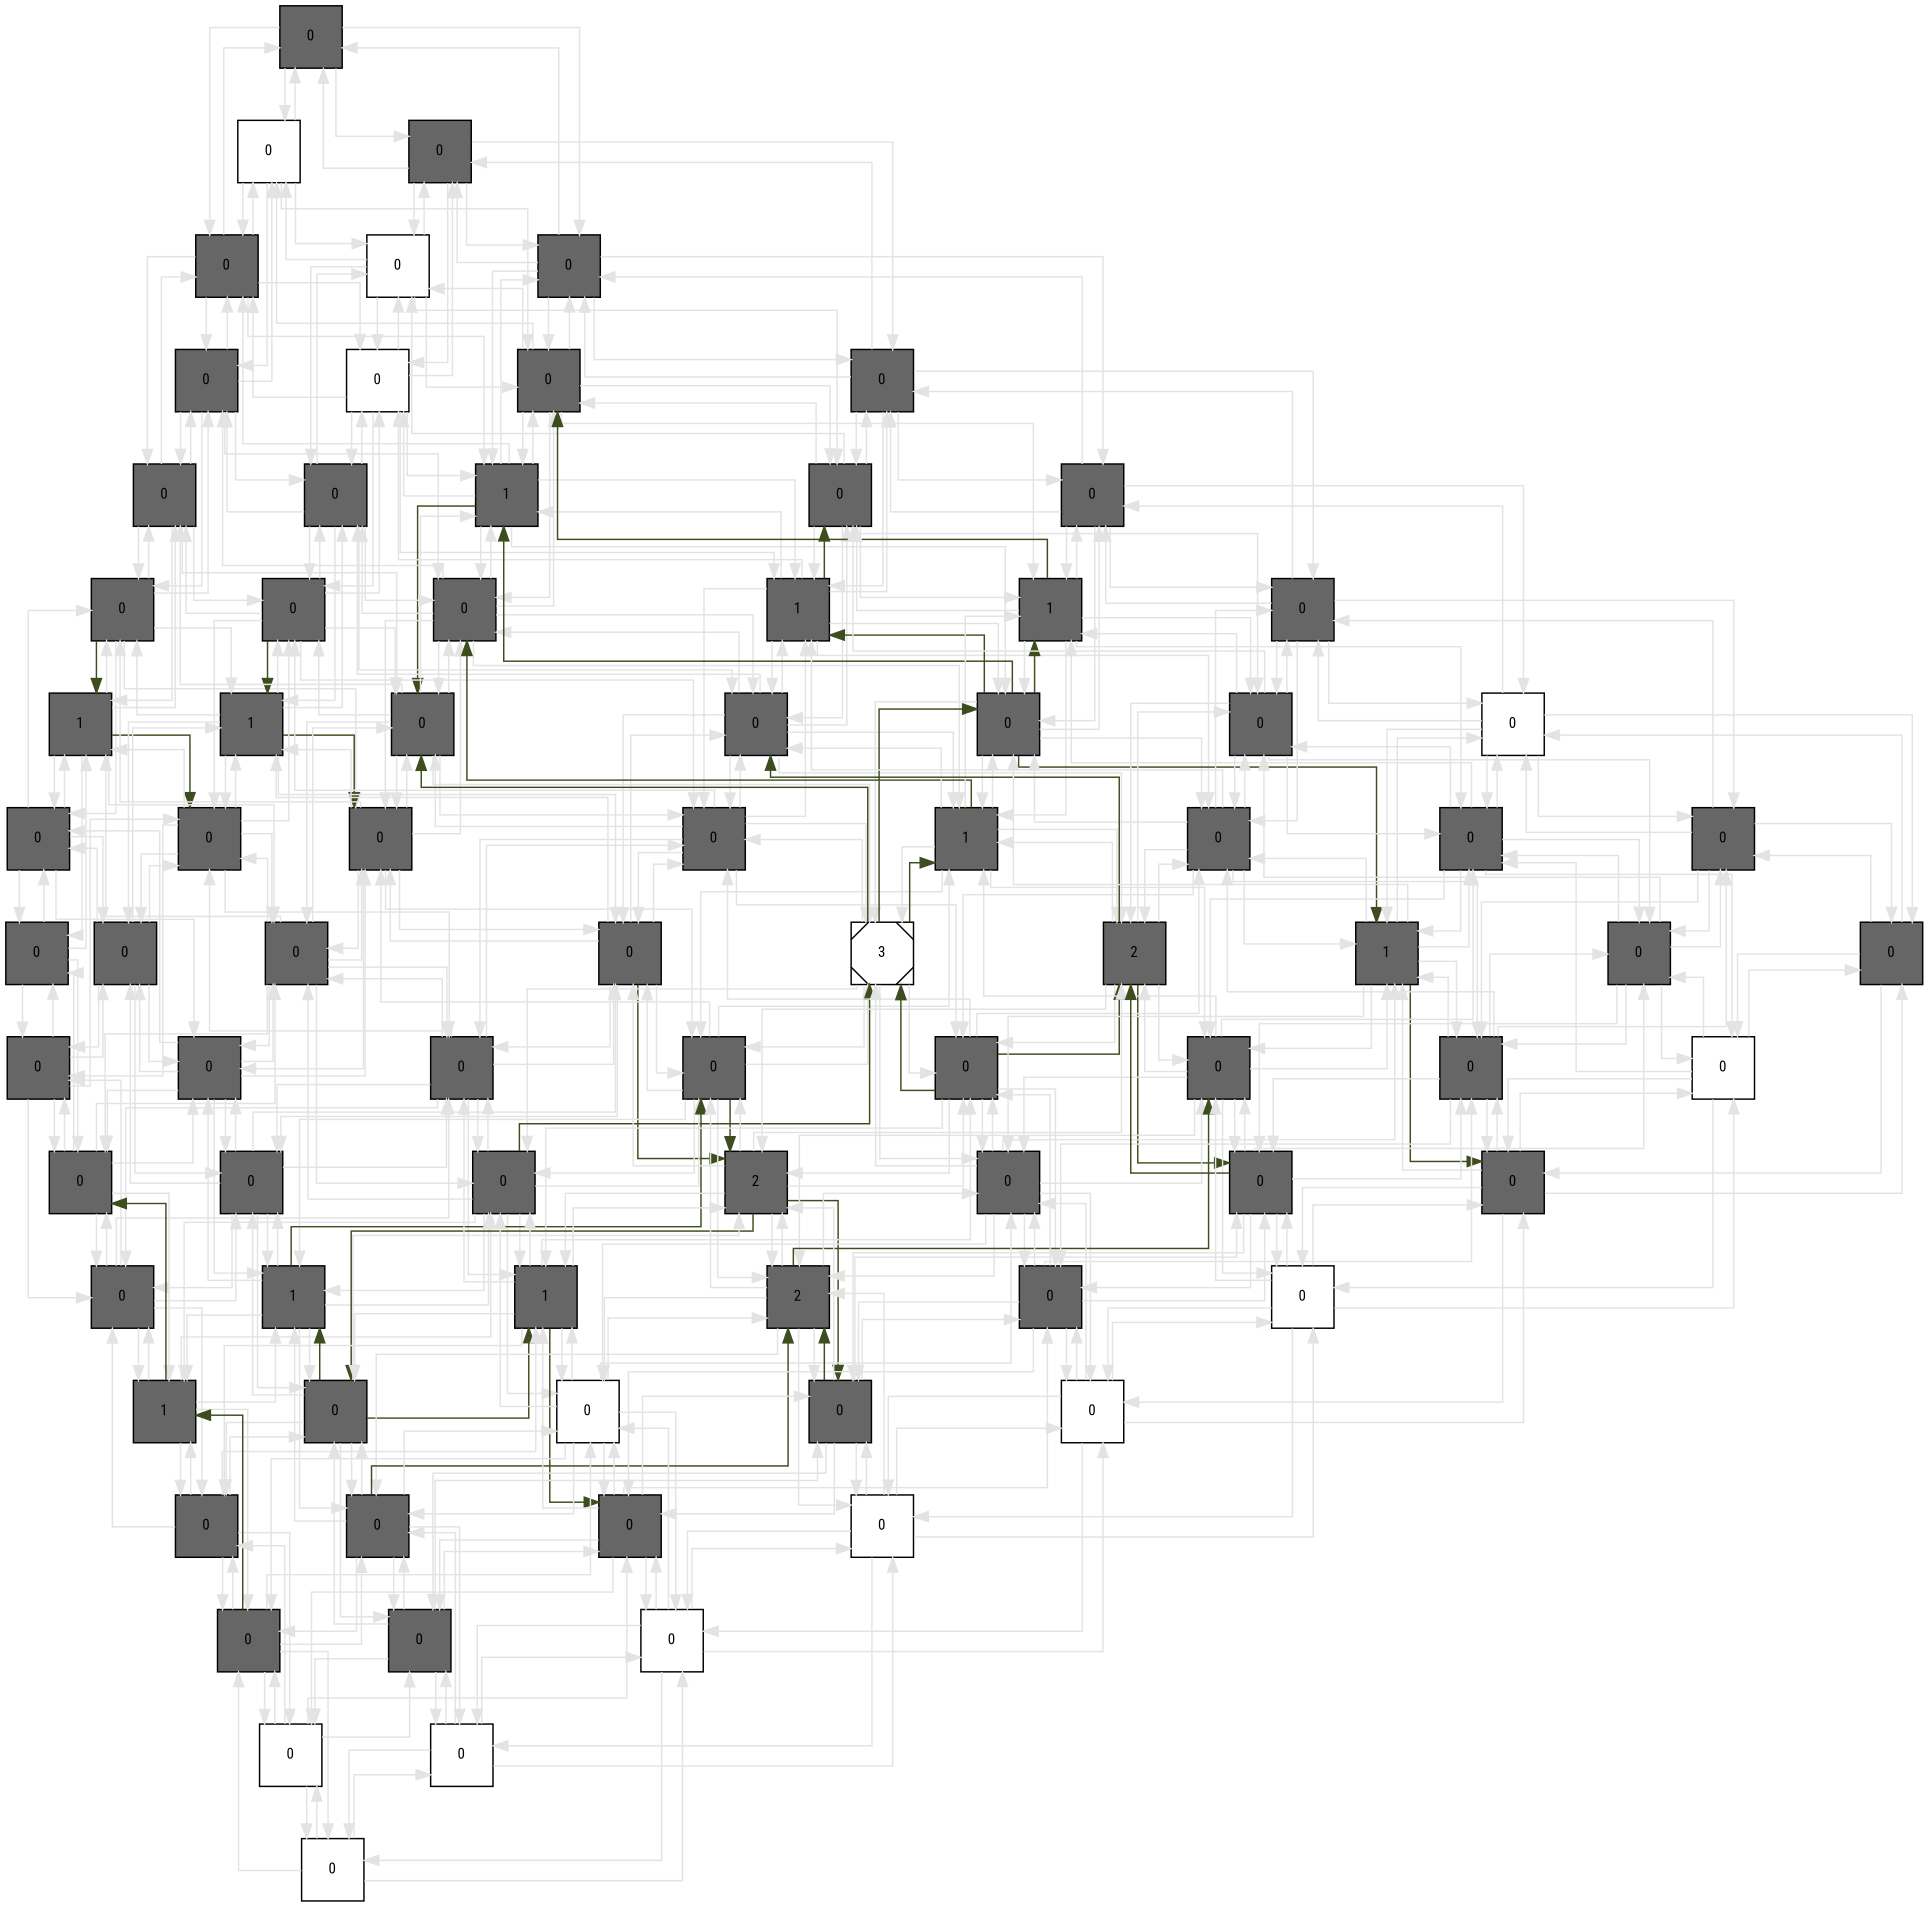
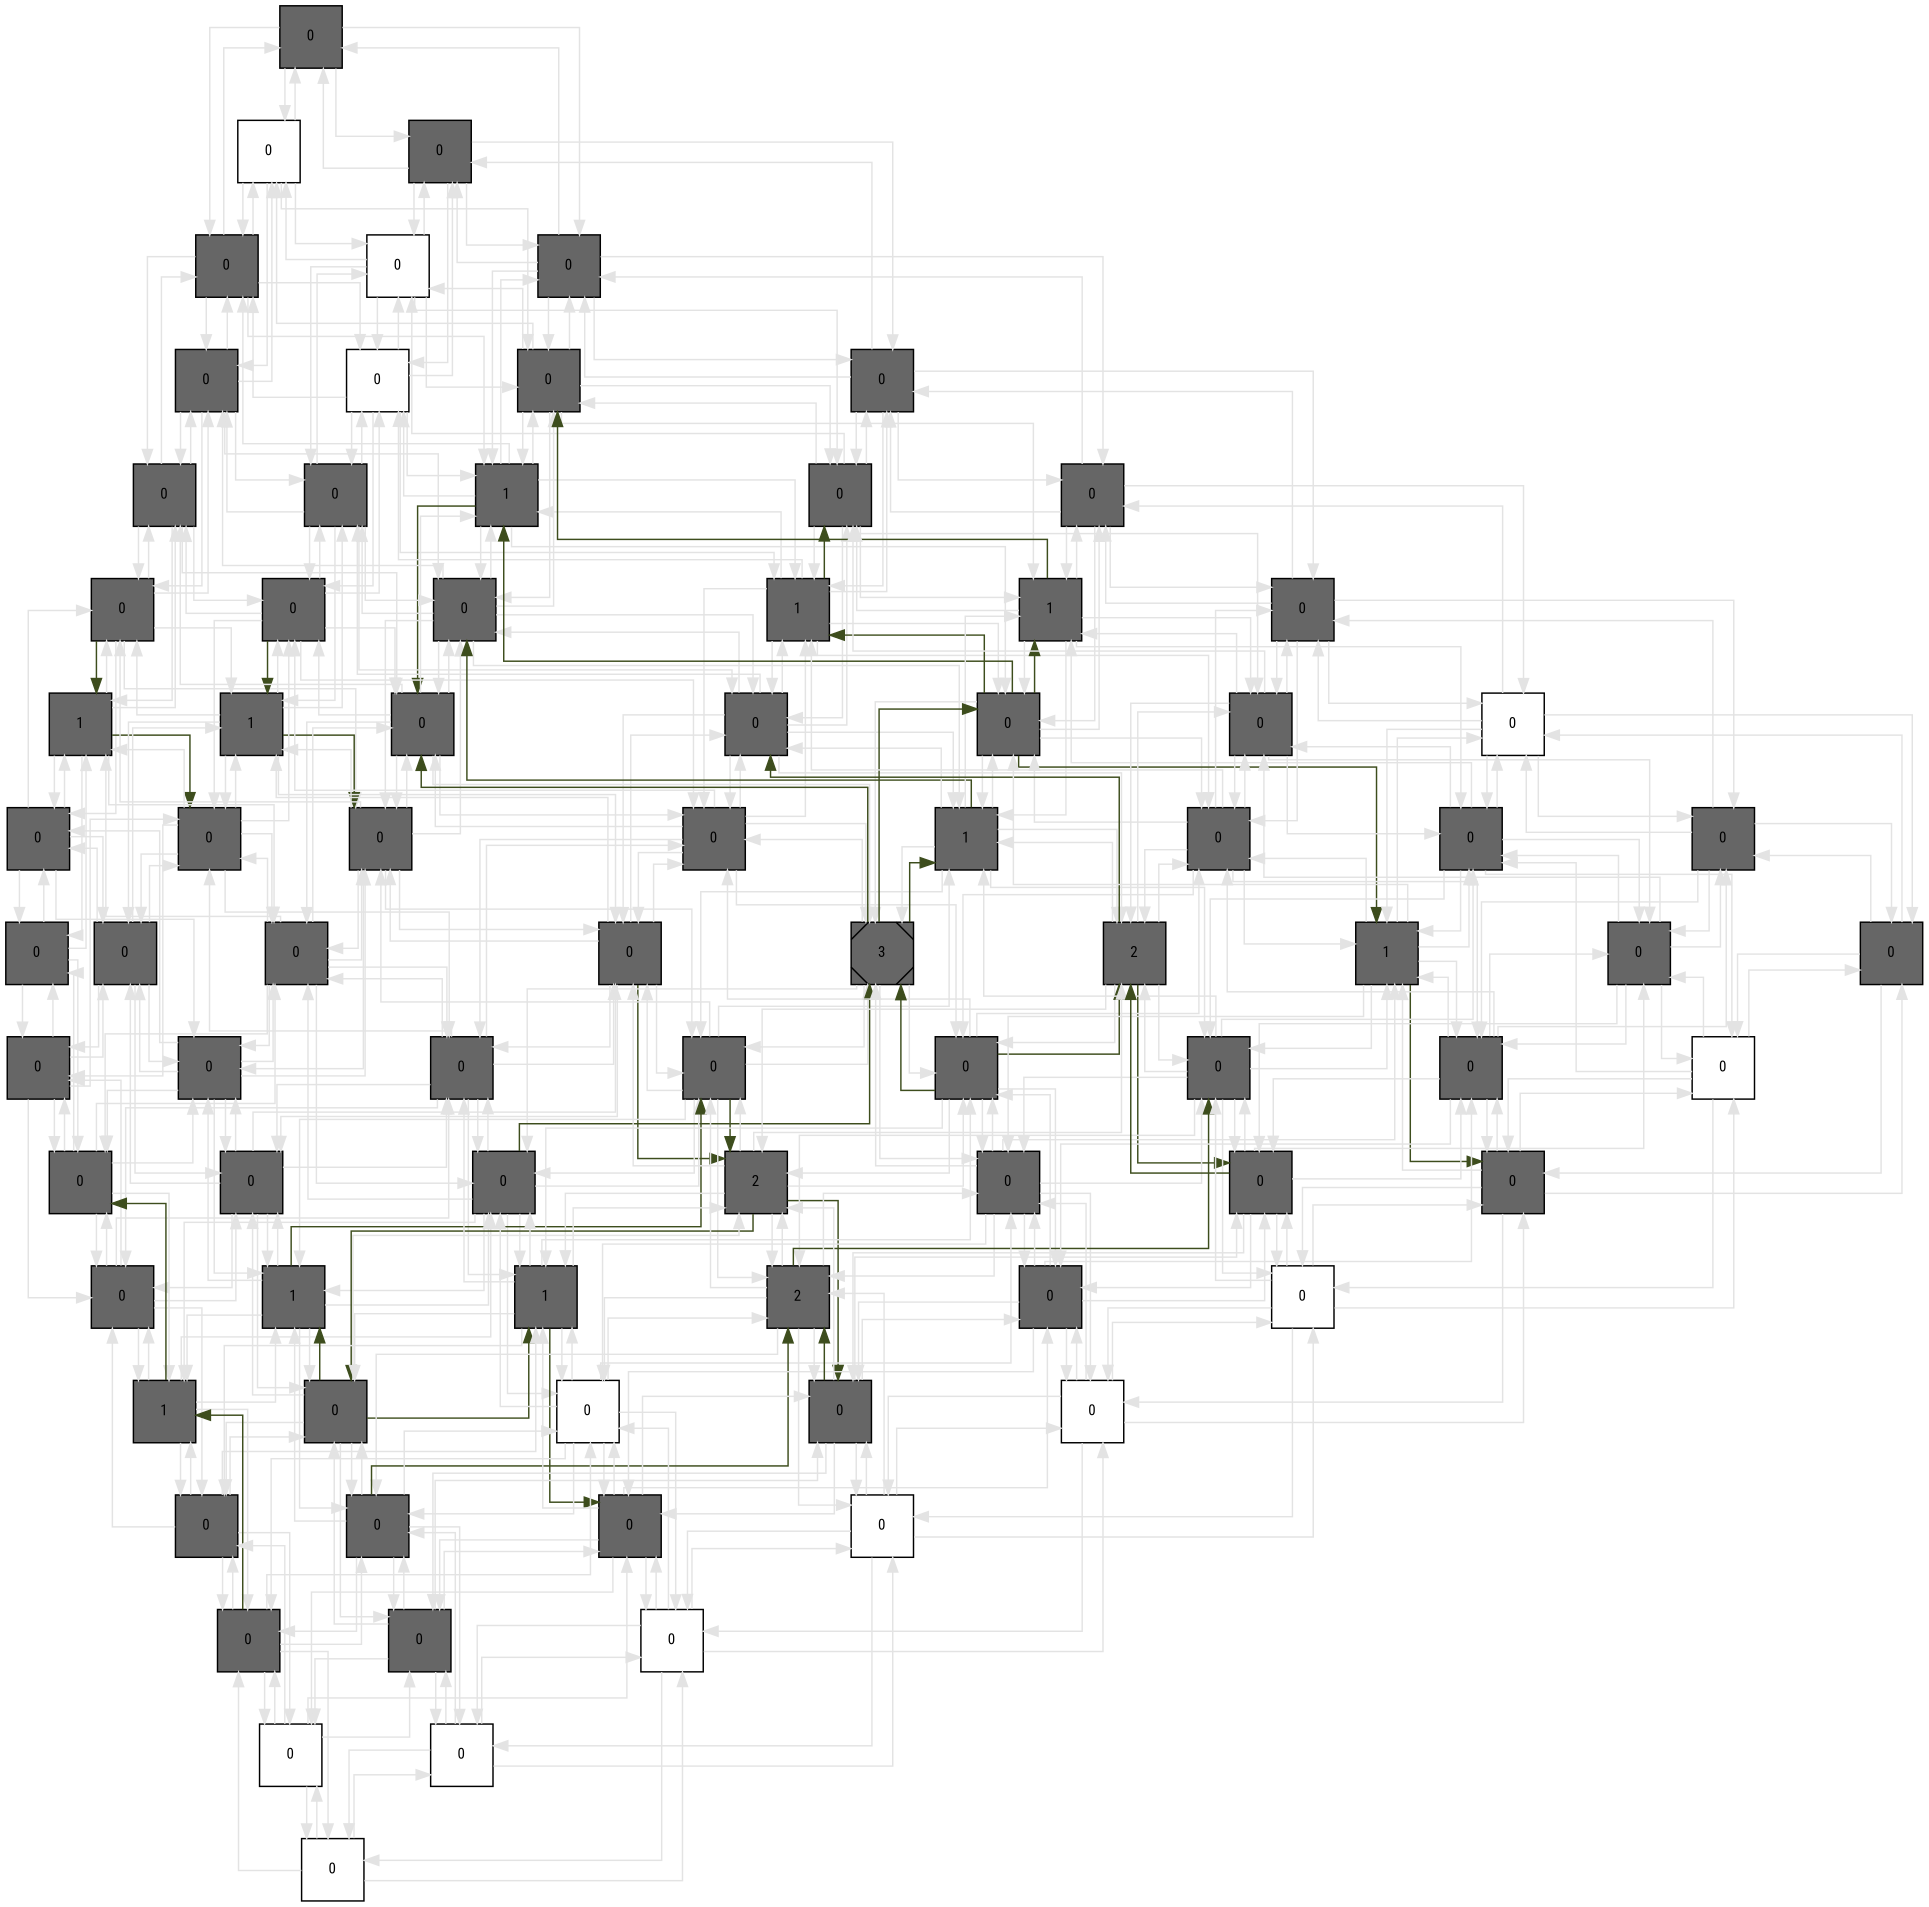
node "3": fillcolor #ffffff -> #666666
